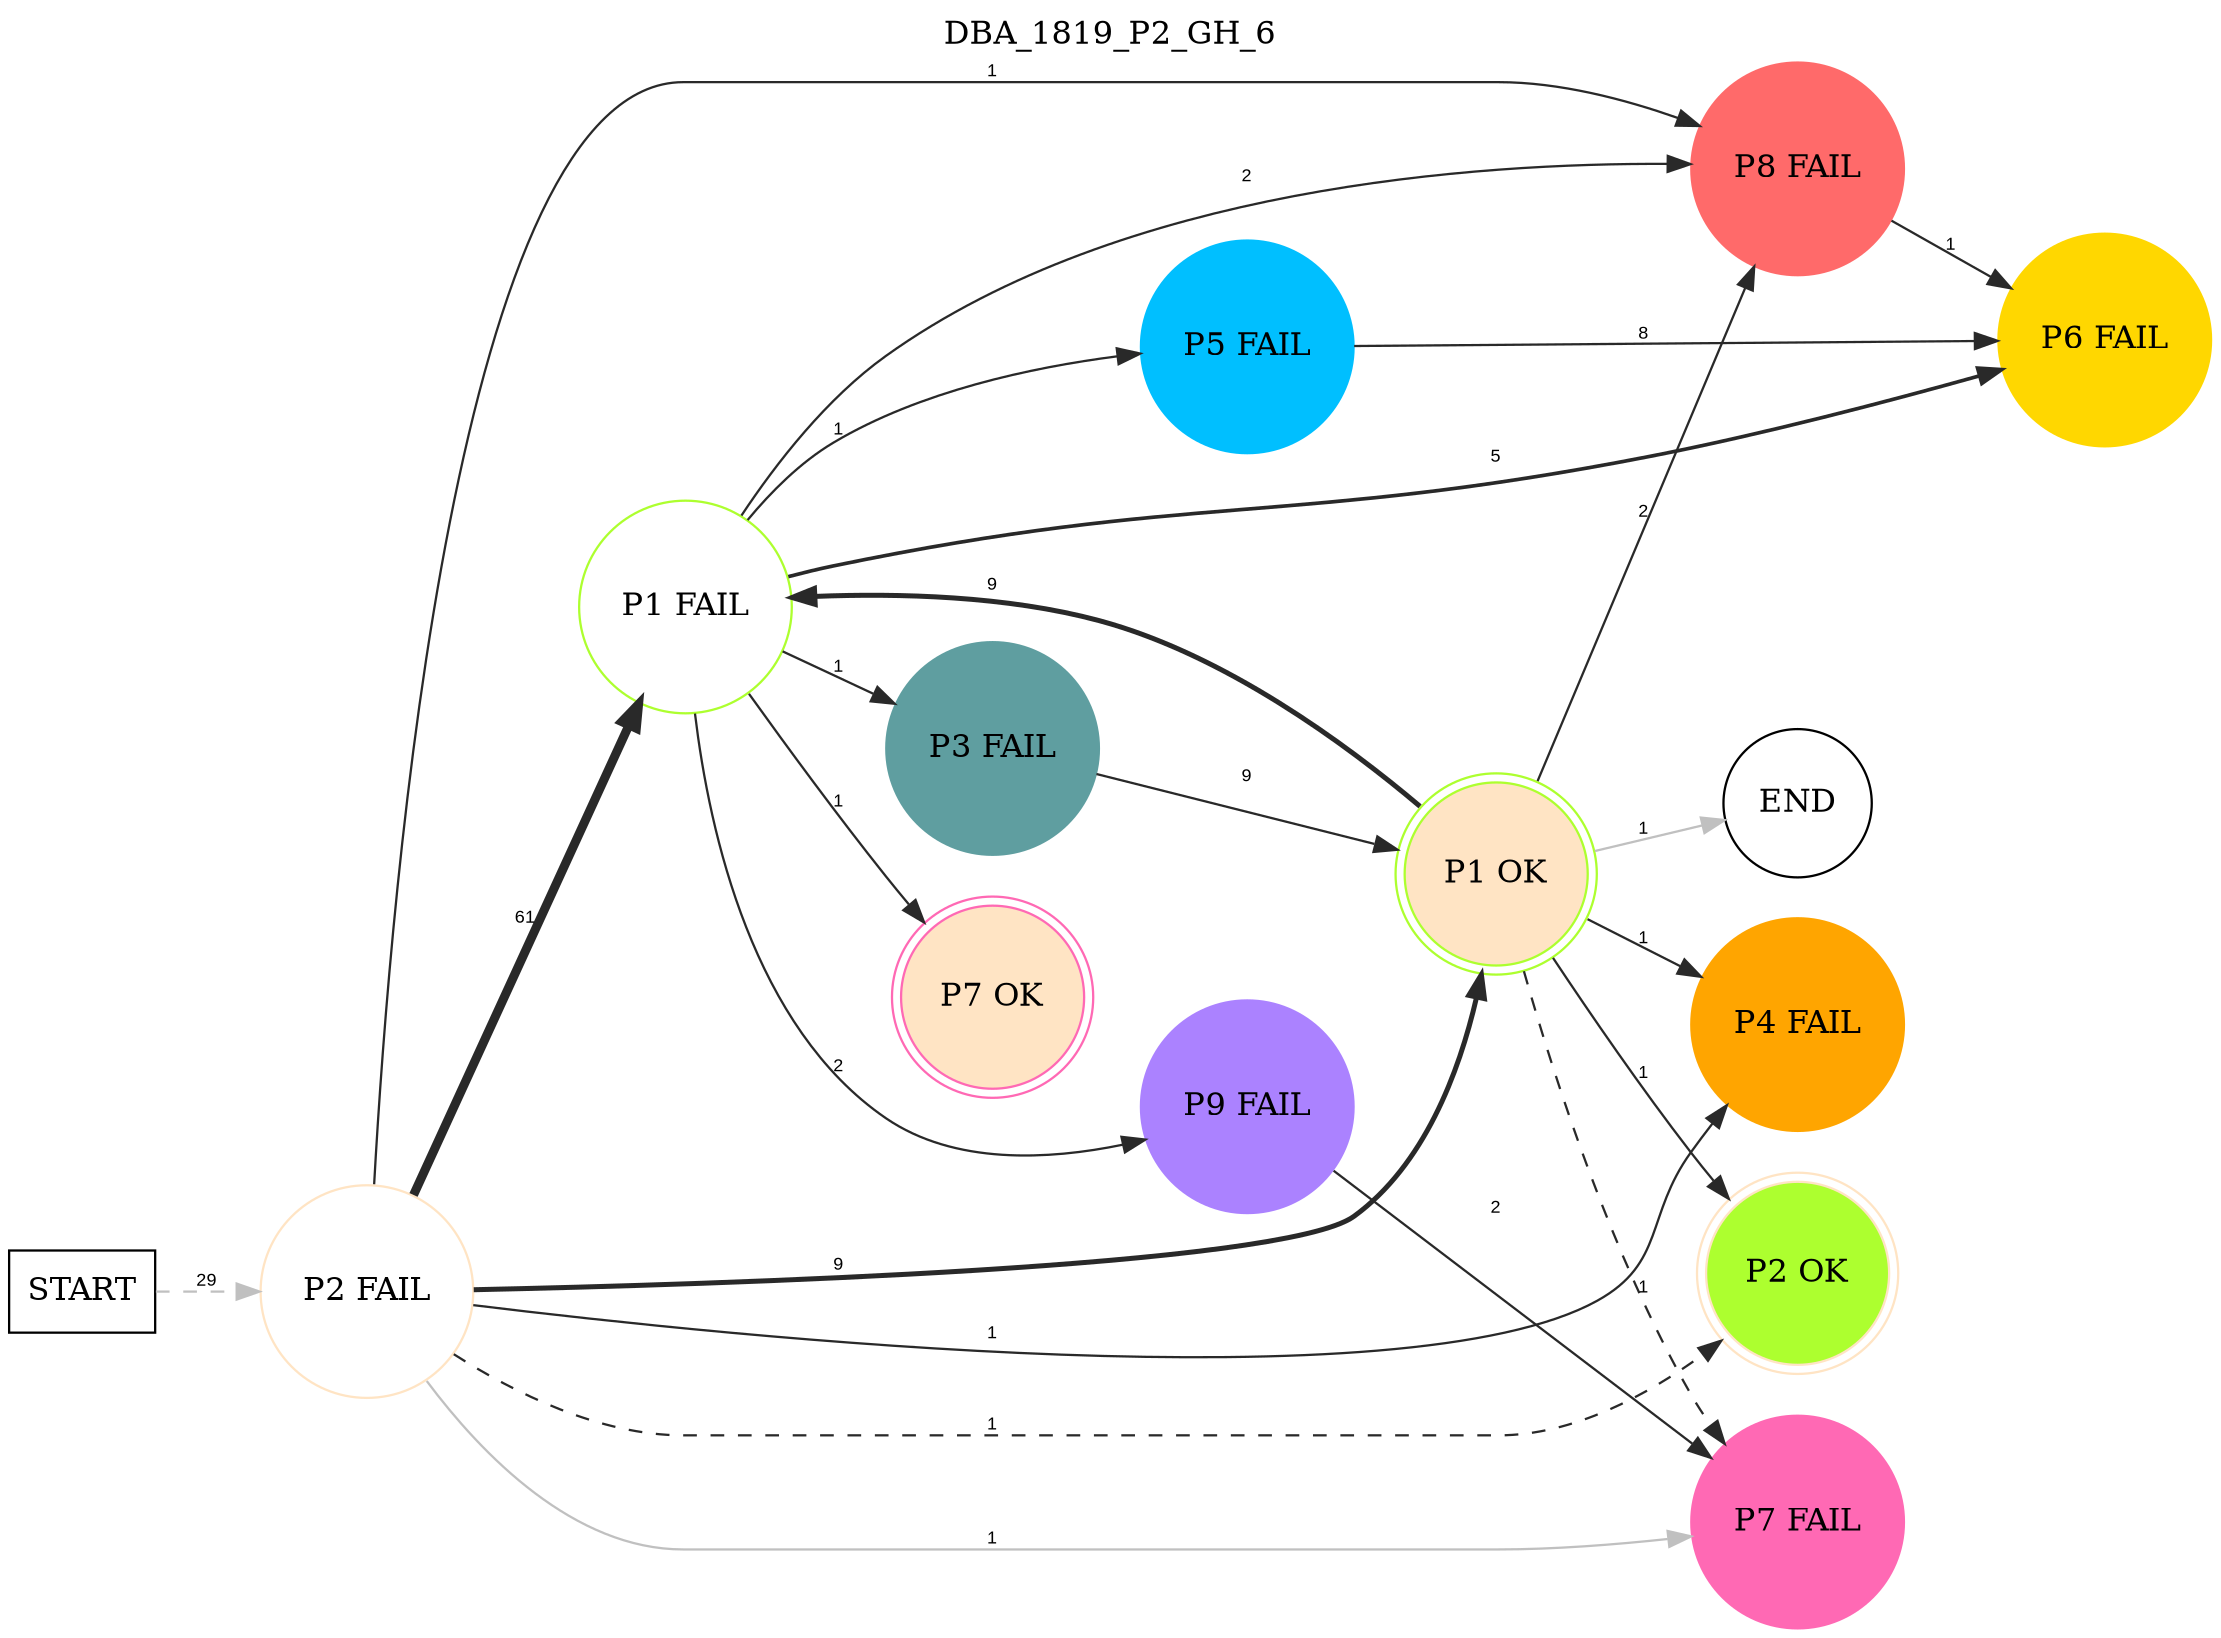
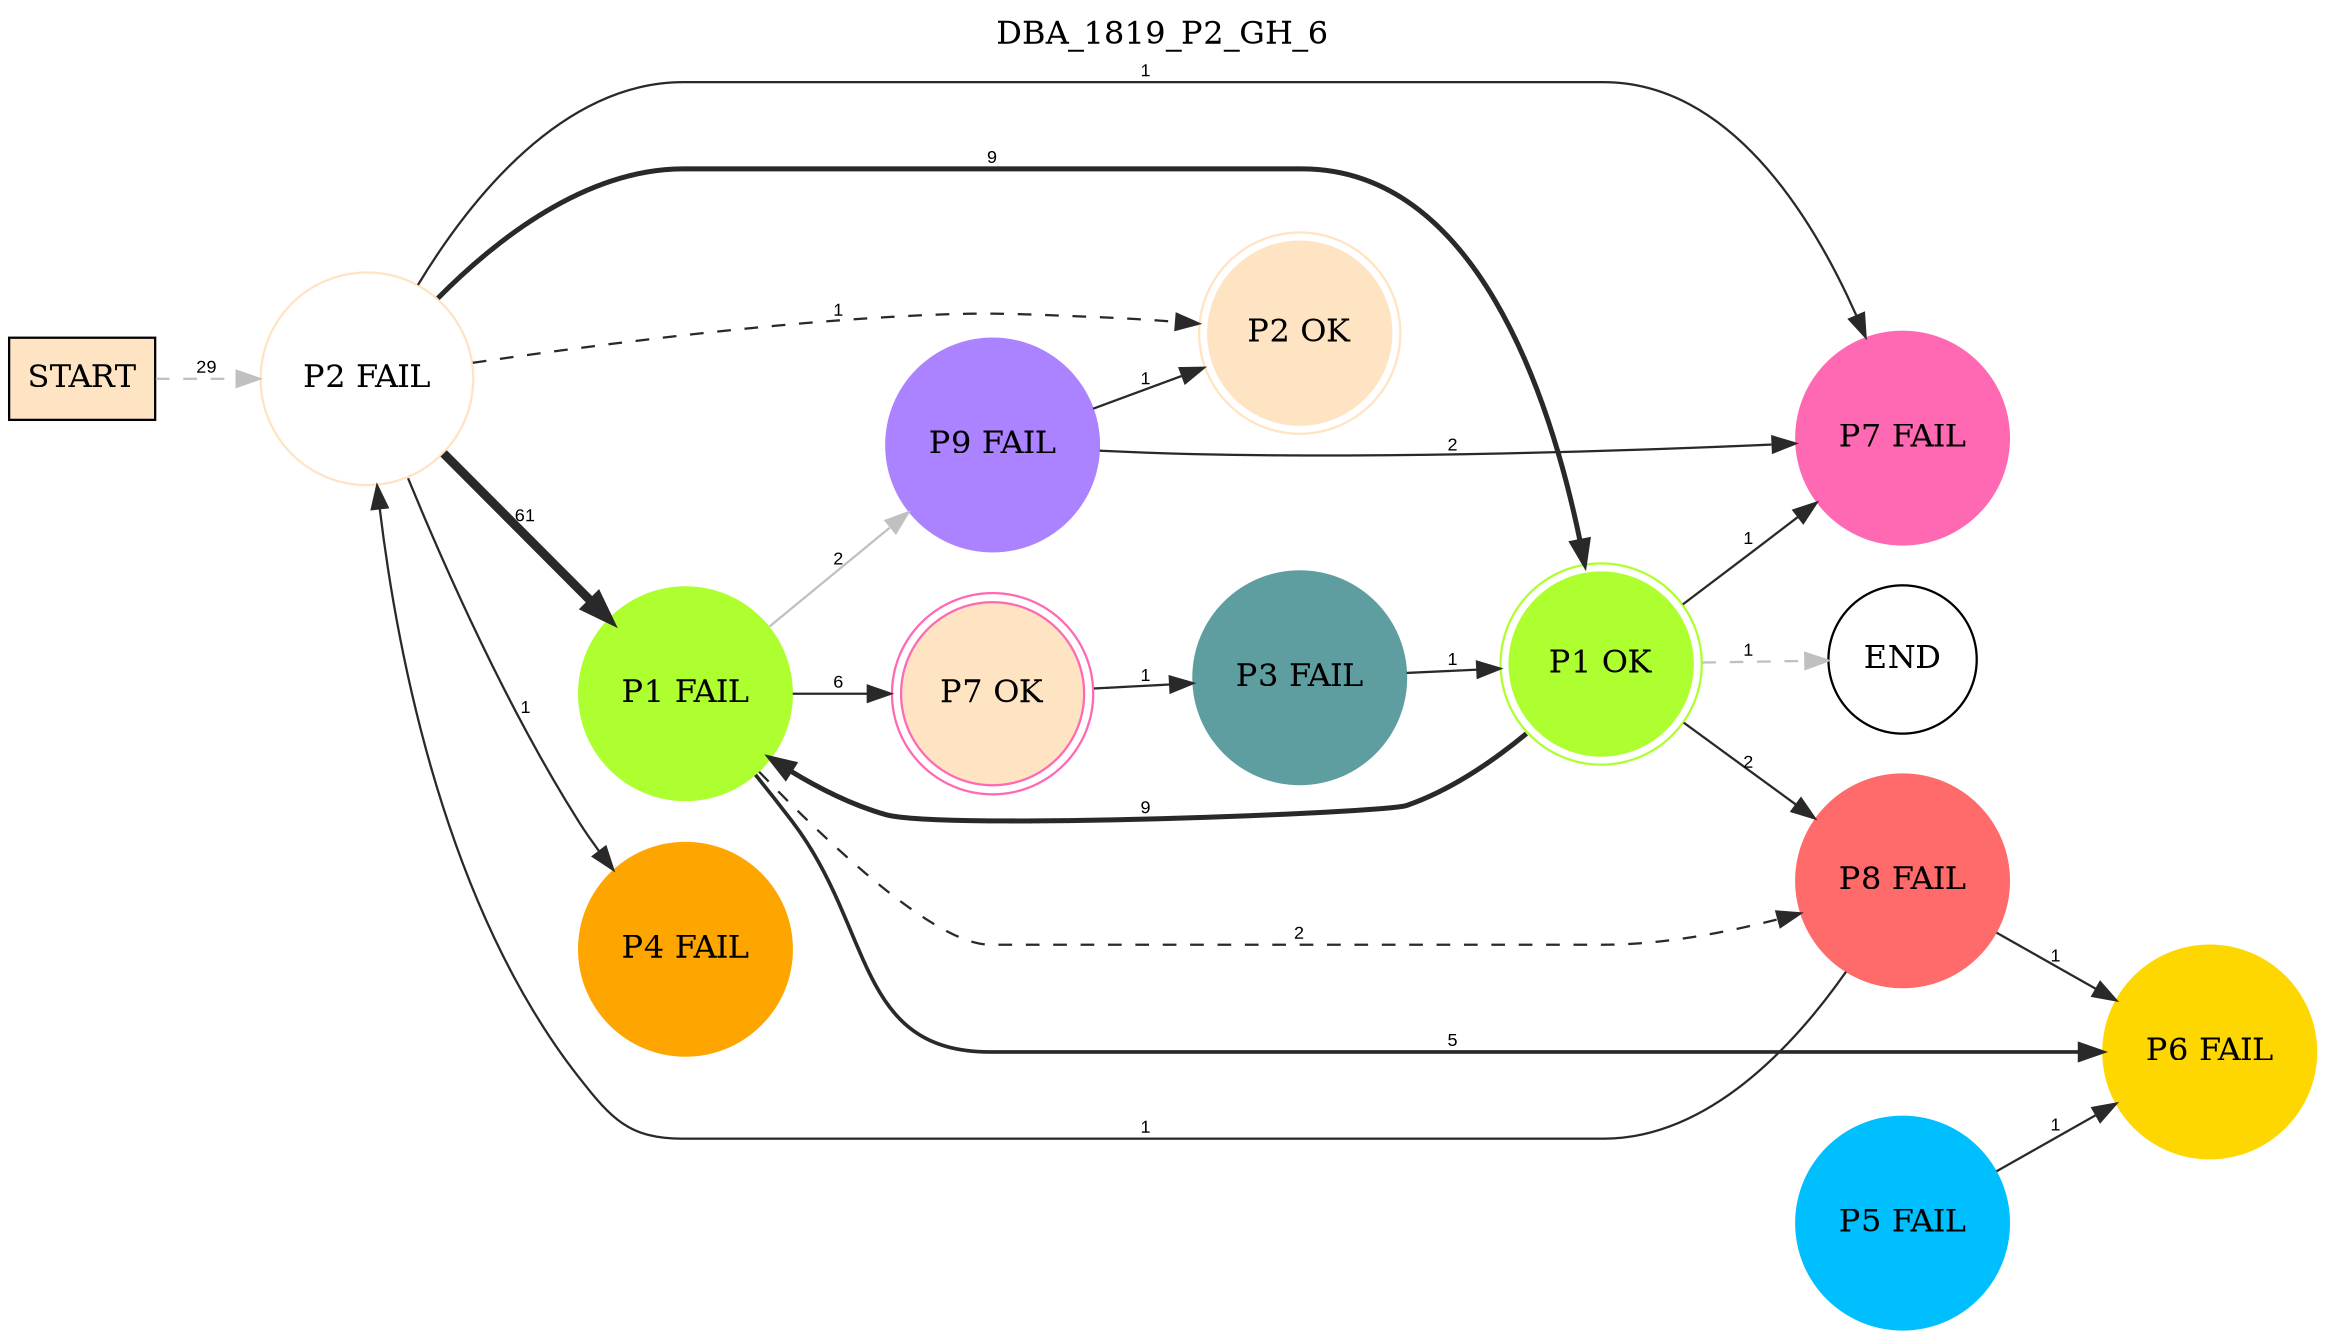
edge "P2 FAIL" -> "P8 FAIL": reversed
edge "P1 FAIL" -> "P8 FAIL": style solid -> dashed
edge "P5 FAIL" -> "P6 FAIL": label "8" -> "1"
edge "P1 FAIL" -> "P5 FAIL": removed, label "1"
node "P1 FAIL": fillcolor white -> greenyellow
edge "P1 FAIL" -> "P3 FAIL": now "P7 OK" -> "P3 FAIL"
edge "P3 FAIL" -> "P1 OK": label "9" -> "1"
edge "P1 FAIL" -> "P7 OK": label "1" -> "6"
edge "P1 OK" -> "END": style solid -> dashed
node "P1 OK": fillcolor bisque -> greenyellow
edge "P1 OK" -> "P4 FAIL": removed, label "1"
edge "P1 FAIL" -> "P9 FAIL": color grey16 -> grey
edge "P1 OK" -> "P2 OK": now "P9 FAIL" -> "P2 OK"
edge "P1 OK" -> "P7 FAIL": style dashed -> solid
node "P2 OK": fillcolor greenyellow -> bisque
node "START": fillcolor white -> bisque
edge "P2 FAIL" -> "P7 FAIL": color grey -> grey16
